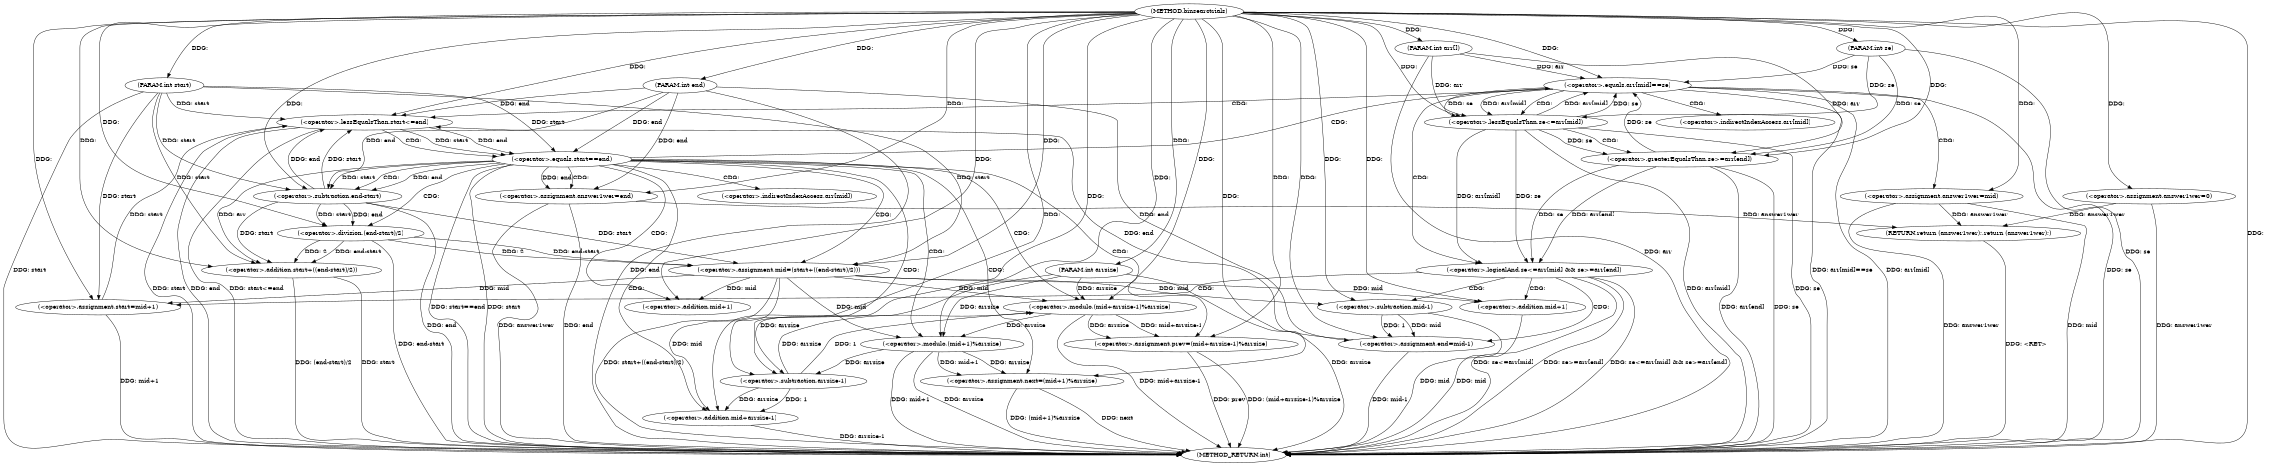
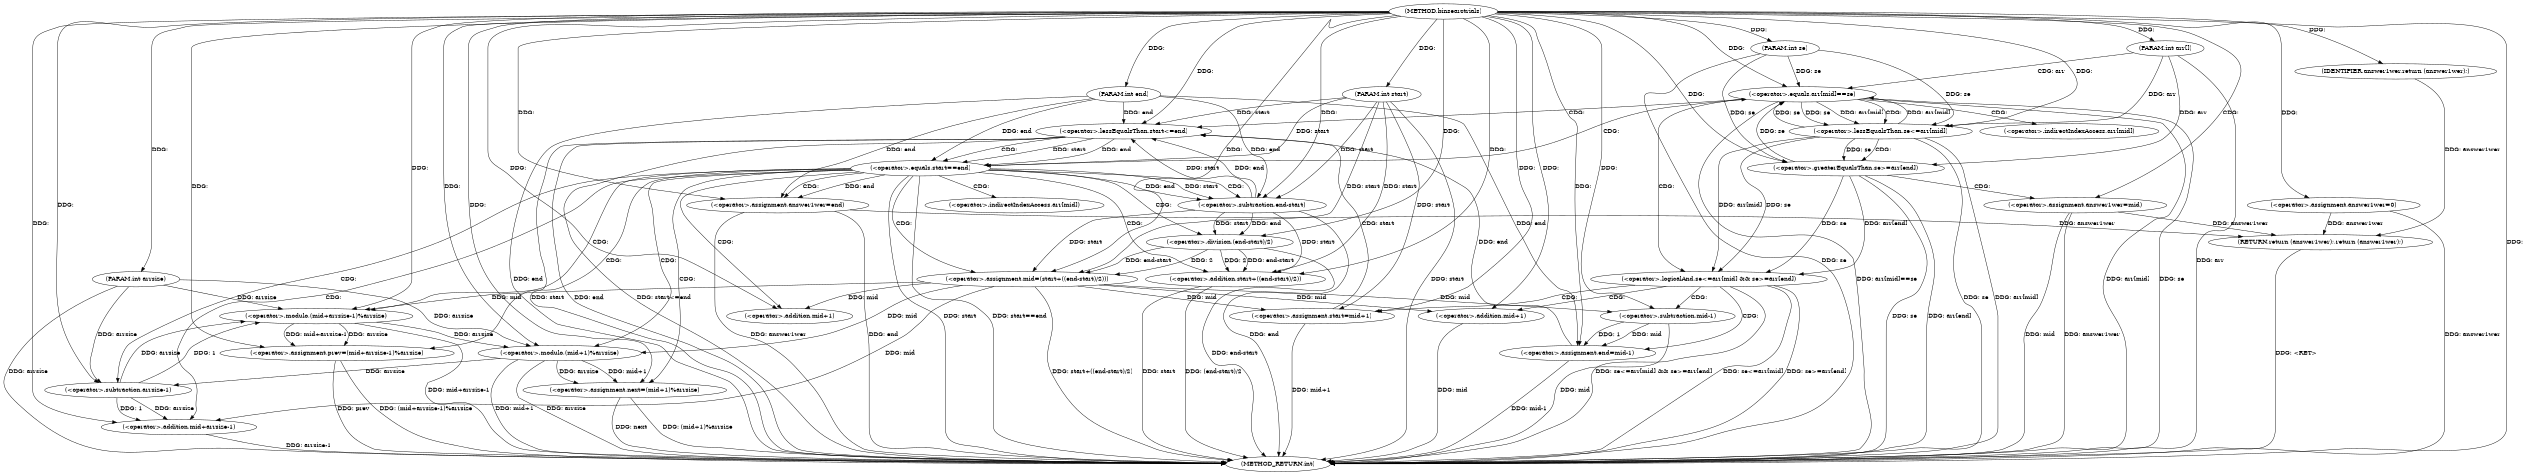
edge "(PARAM,int arr[])" -> "(<operator>.equals,arr[mid]==se)": label "DDG: arr" -> "CDG: arr"
node "(IDENTIFIER,answer1wer,return (answer1wer);)": added
edge "(METHOD,binsearctrials)" -> "(<operator>.assignment,answer1wer=mid)": label "DDG: " -> "CDG: "
edge "(<operator>.equals,arr[mid]==se)" -> "(<operator>.assignment,answer1wer=mid)": now "(<operator>.greaterEqualsThan,se>=arr[end])" -> "(<operator>.assignment,answer1wer=mid)"
edge "(<operator>.assignment,start=mid+1)" -> "(<operator>.lessEqualsThan,start<=end)": label "DDG: start" -> "CDG: start"
edge "(<operator>.equals,start==end)" -> "(<operator>.addition,start+((end-start)/2))": label "DDG: arr" -> "CDG: "
